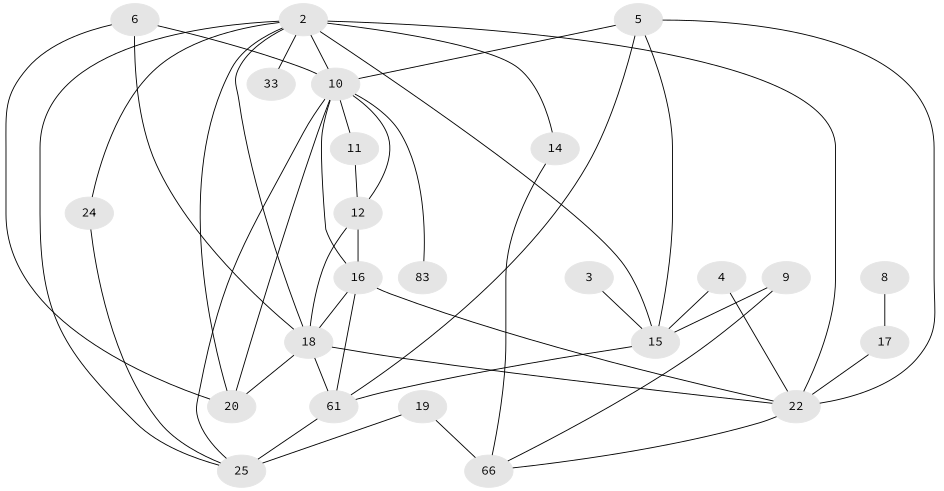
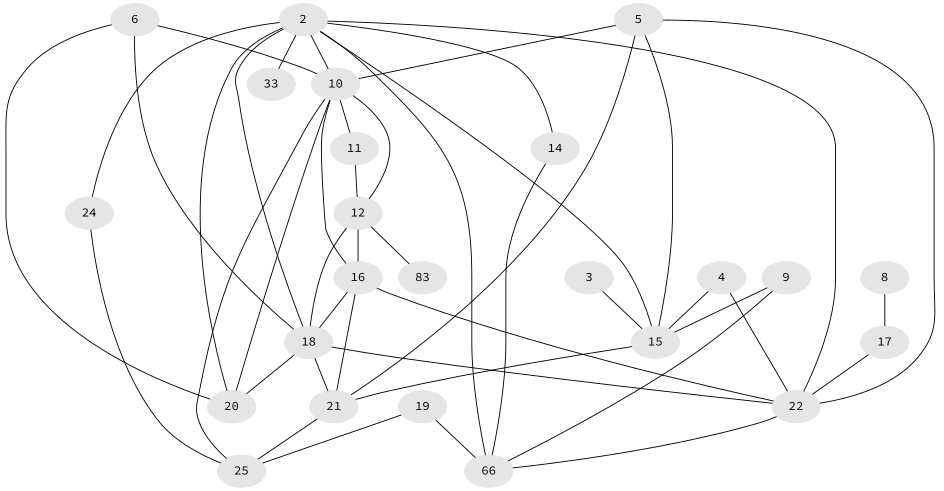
edge "10" -- "83": now "12" -- "83"
edge "2" -- "25": now "2" -- "66"
node "61": label "61" -> "21"
